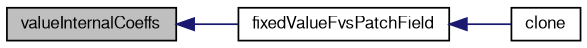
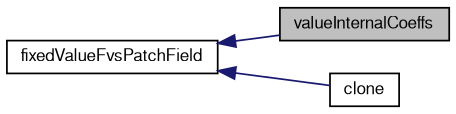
edge "fixedValueFvsPatchField" -> "valueInternalCoeffs": reversed
